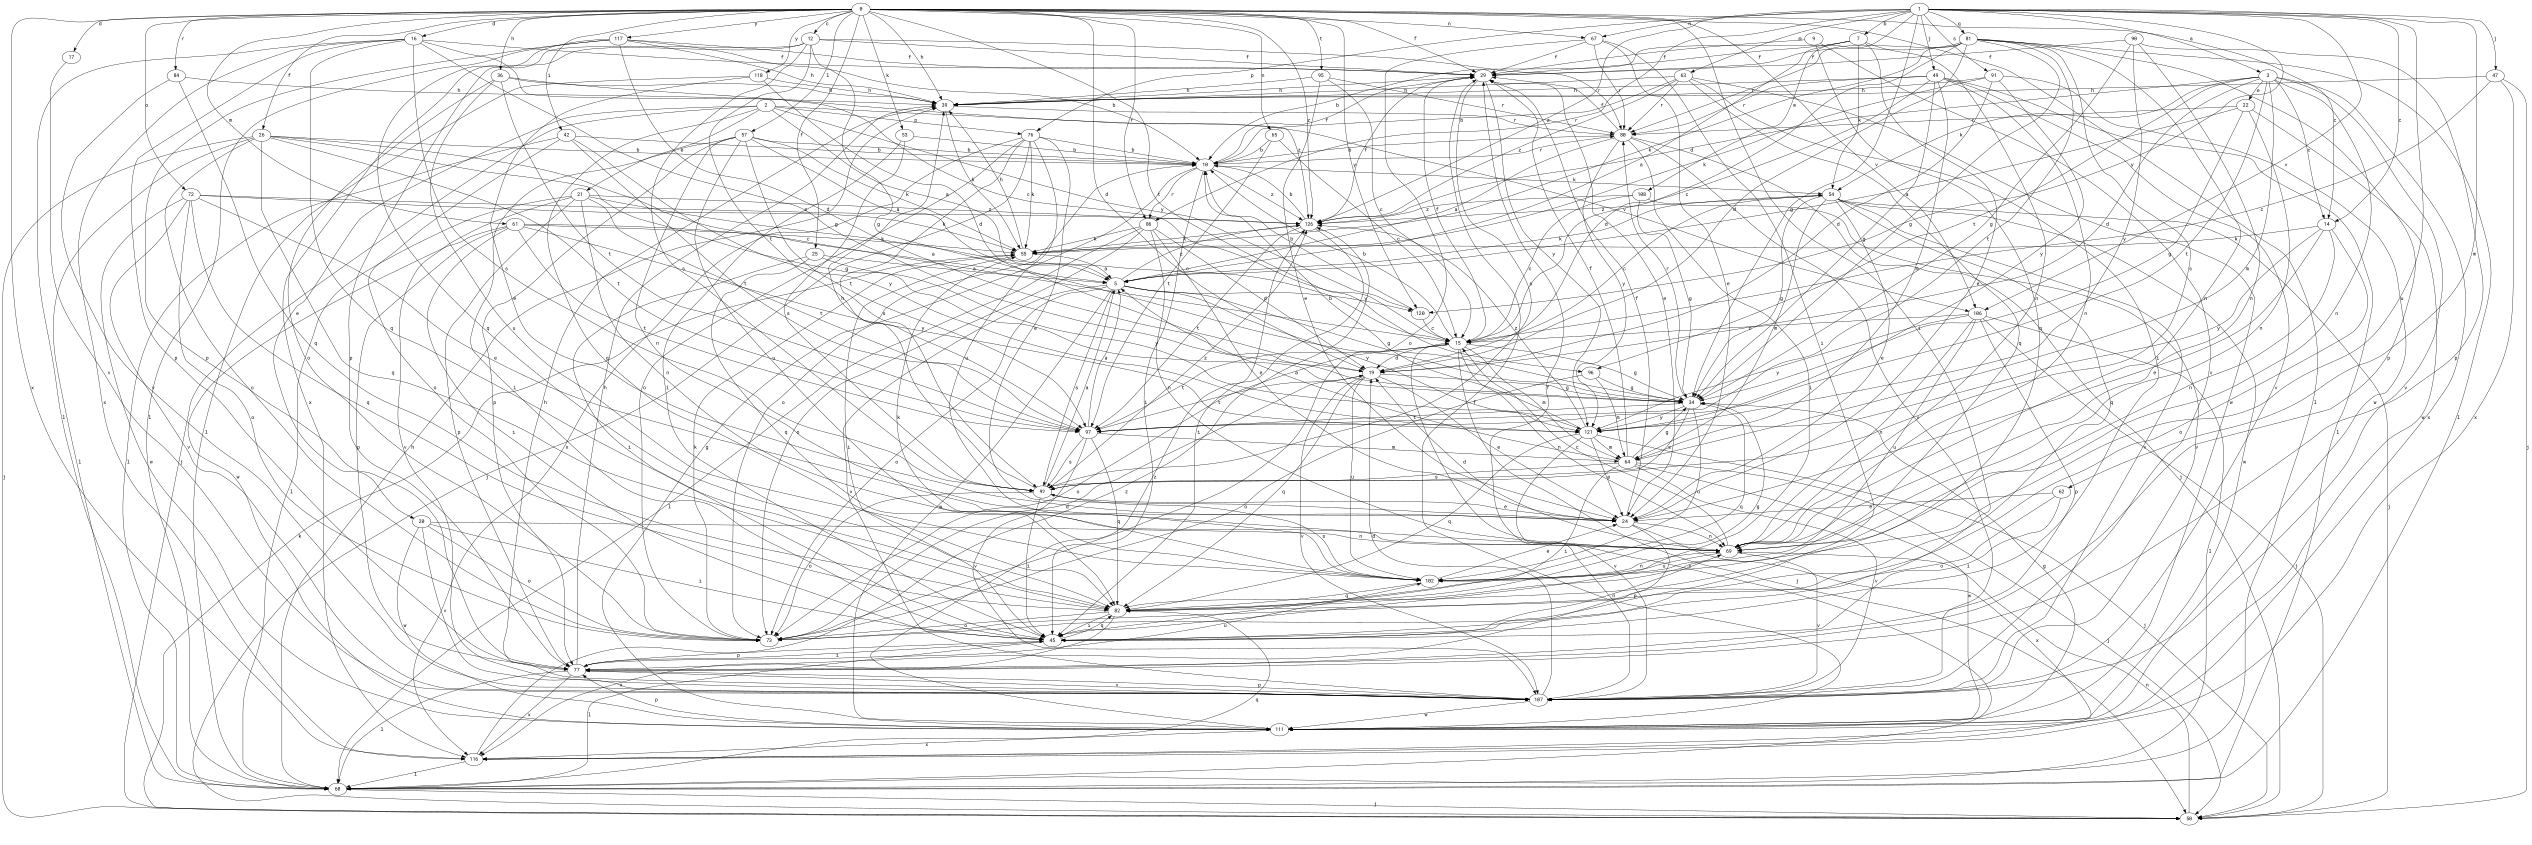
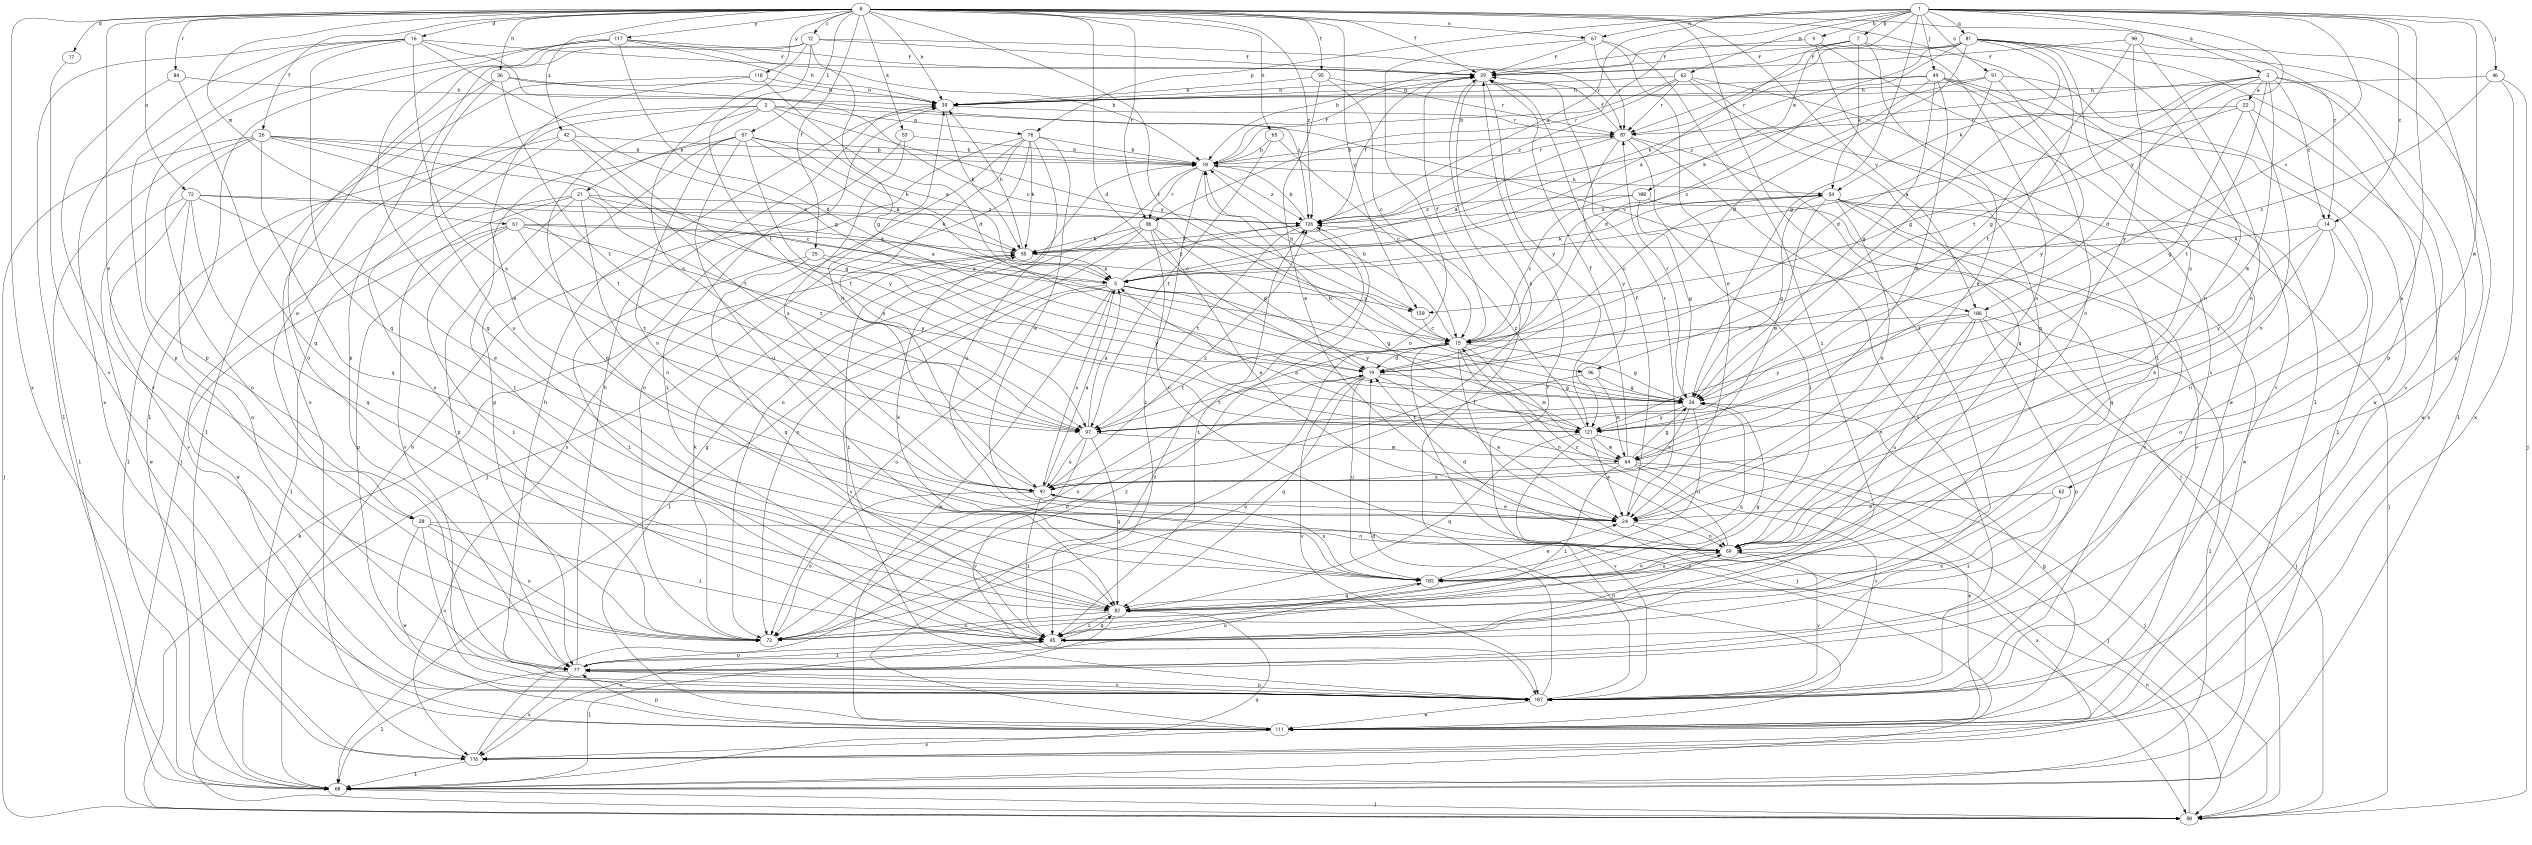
edge "0" -> "20": added, label "e"
edge "1" -> "9": added, label "b"
node "47": label "47" -> "46"
node "80": label "80" -> "87"
edge "3" -> "126": label "d" -> "z"
edge "29" -> "24": label "e" -> "r"
edge "3" -> "69": removed, label "n"
edge "24" -> "77": removed, label "p"
